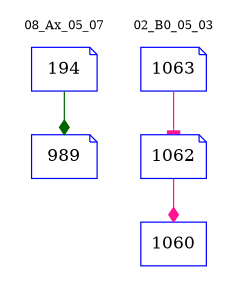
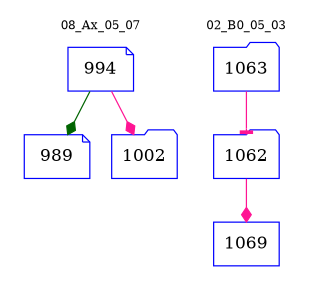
node "194": label "194" -> "994"
node "1063": shape note -> folder
node "1002": added
node "1062": shape note -> folder
node "1060": label "1060" -> "1069"
